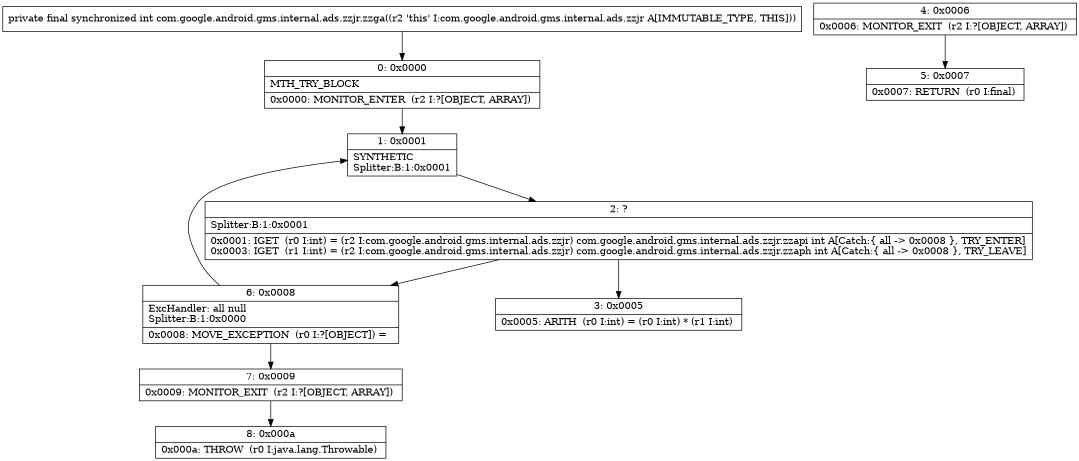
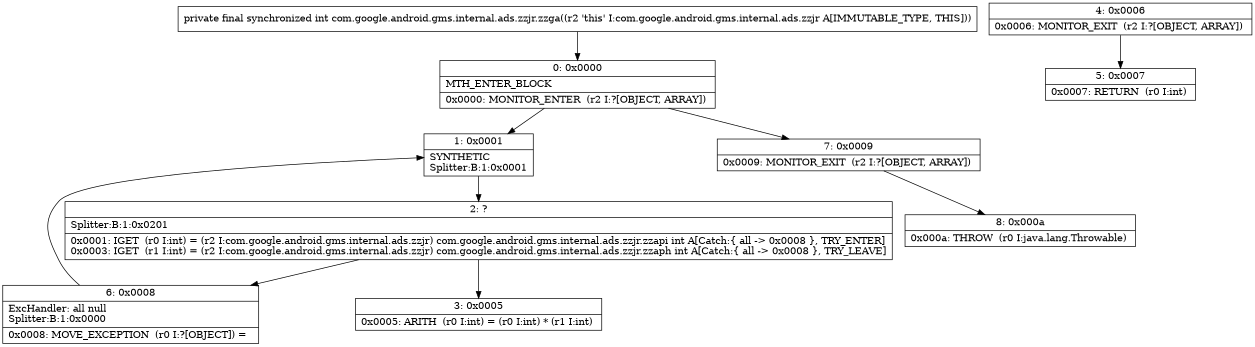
node "0: 0x0000": text "MTH_TRY_BLOCK" -> "MTH_ENTER_BLOCK"
node "5: 0x0007": text "0x0007: RETURN  (r0 I:final)" -> "0x0007: RETURN  (r0 I:int)"
node "2: ?": text "Splitter:B:1:0x0001" -> "Splitter:B:1:0x0201"
edge "6: 0x0008" -> "7: 0x0009": now "0: 0x0000" -> "7: 0x0009"
